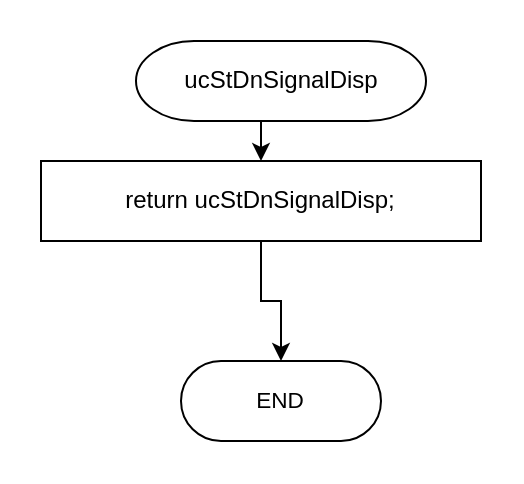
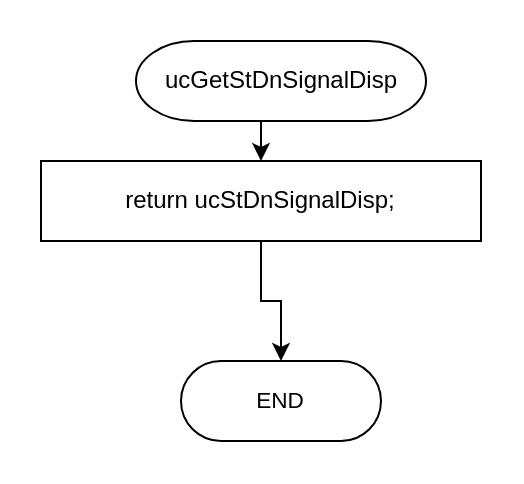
node "ucStDnSignalDisp": label "ucStDnSignalDisp" -> "ucGetStDnSignalDisp"
